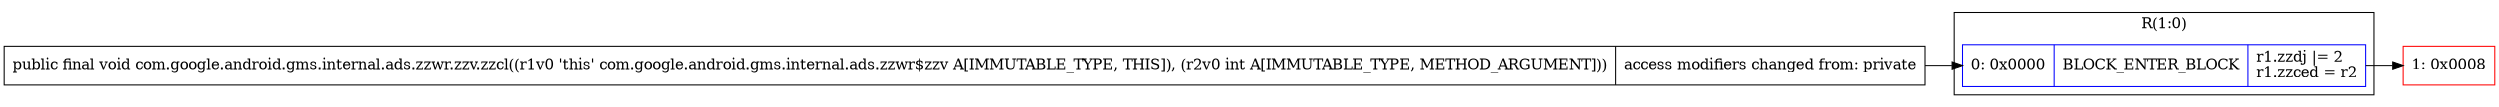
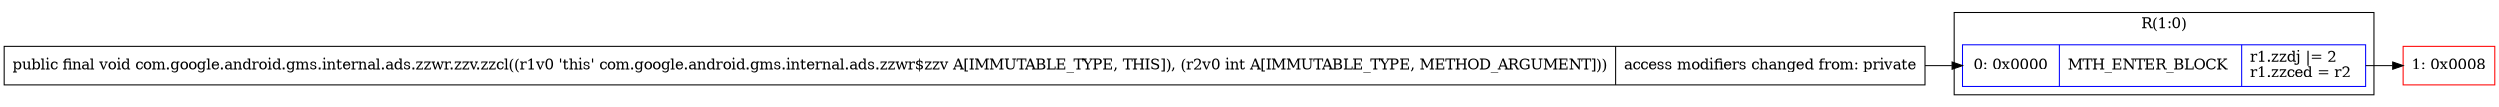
node "0: 0x0000": text "BLOCK_ENTER_BLOCK" -> "MTH_ENTER_BLOCK"
